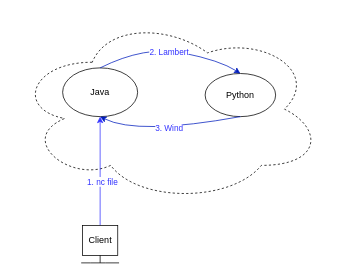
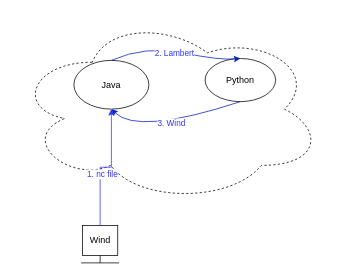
node "Java": moved (100, 92) -> (111, 85)
node "Python": moved (240, 95) -> (240, 80)
node "Client": label "Client" -> "Wind"
